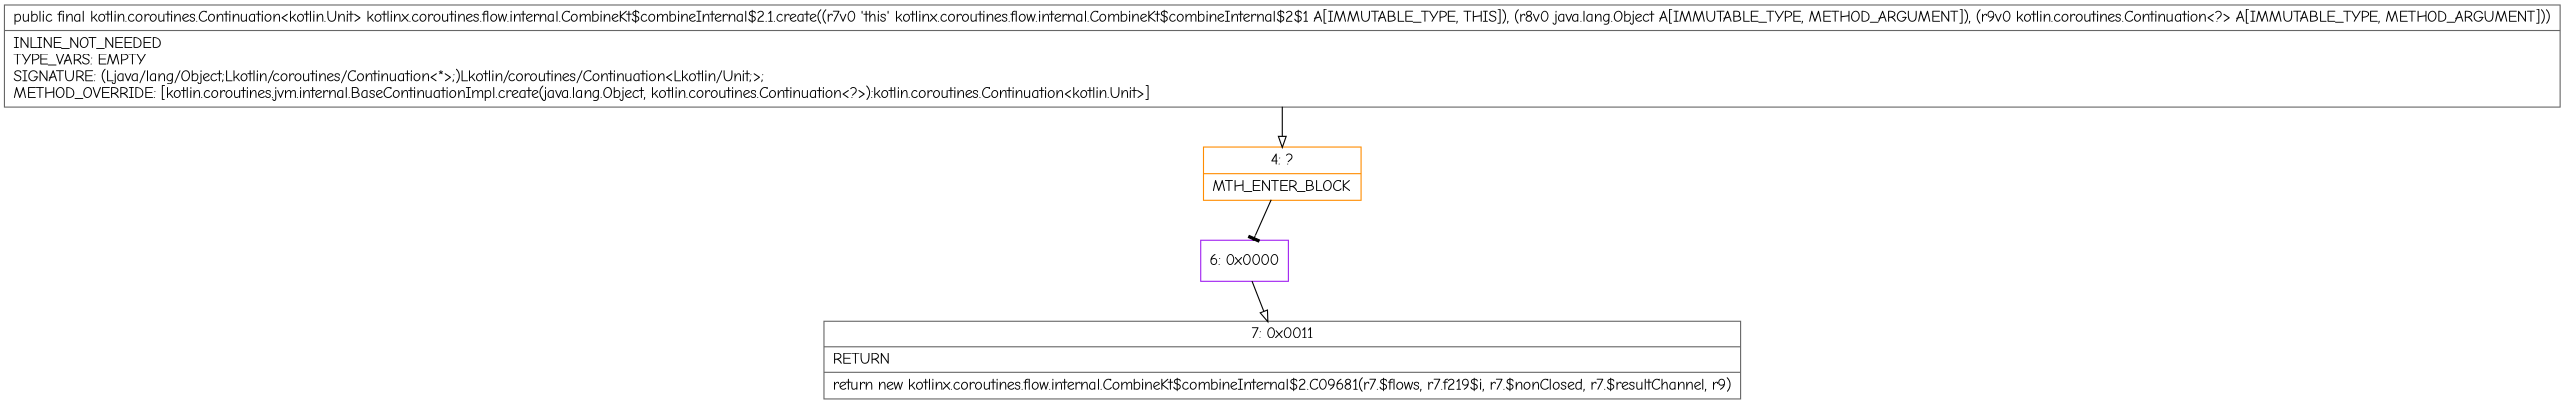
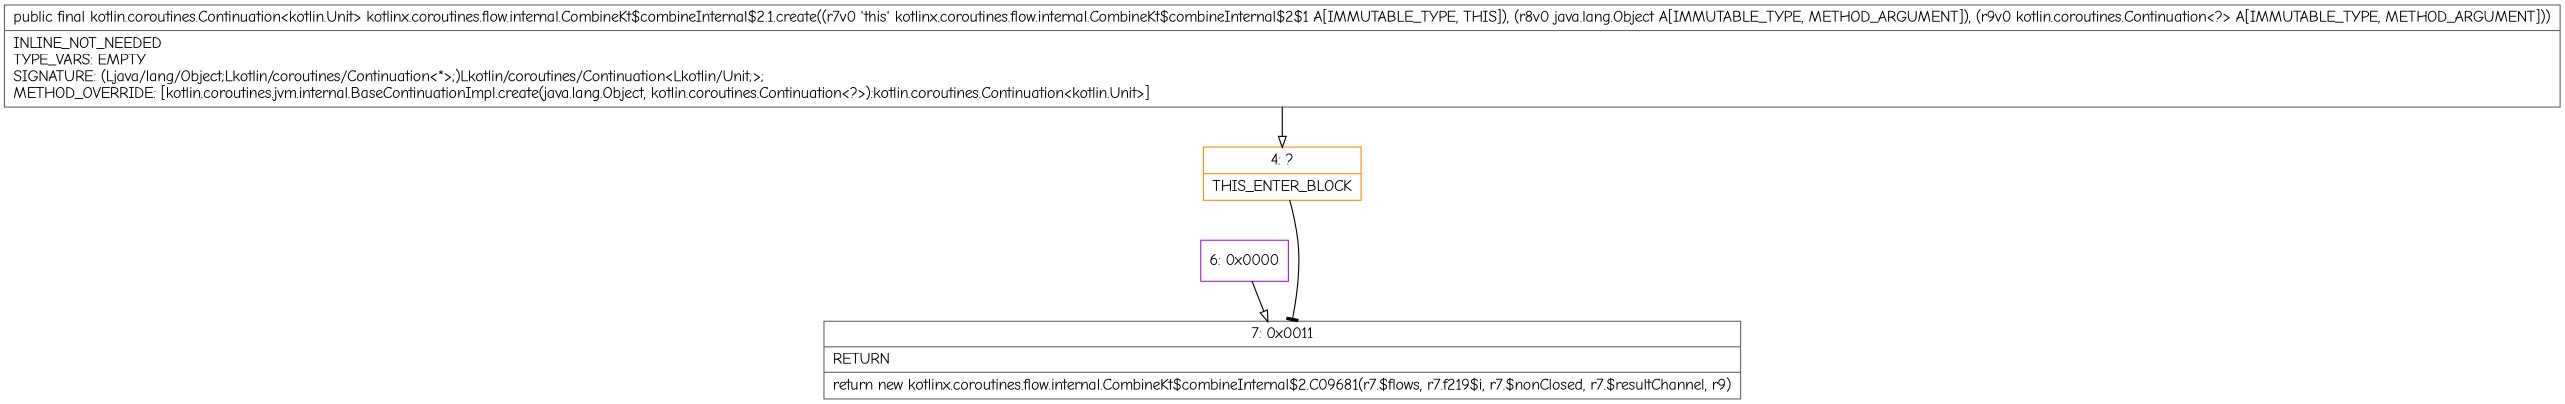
node "4: ?": text "MTH_ENTER_BLOCK" -> "THIS_ENTER_BLOCK"
edge "4: ?" -> "6: 0x0000": now "4: ?" -> "7: 0x0011"
